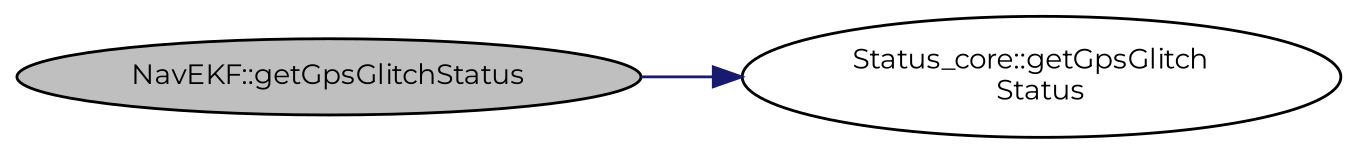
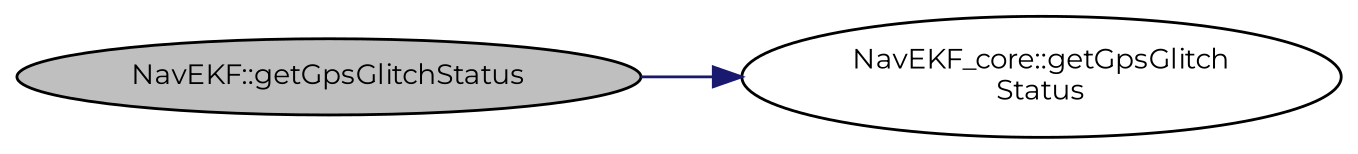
node "Status_core::getGpsGlitch Status": label "Status_core::getGpsGlitch Status" -> "NavEKF_core::getGpsGlitch Status"
